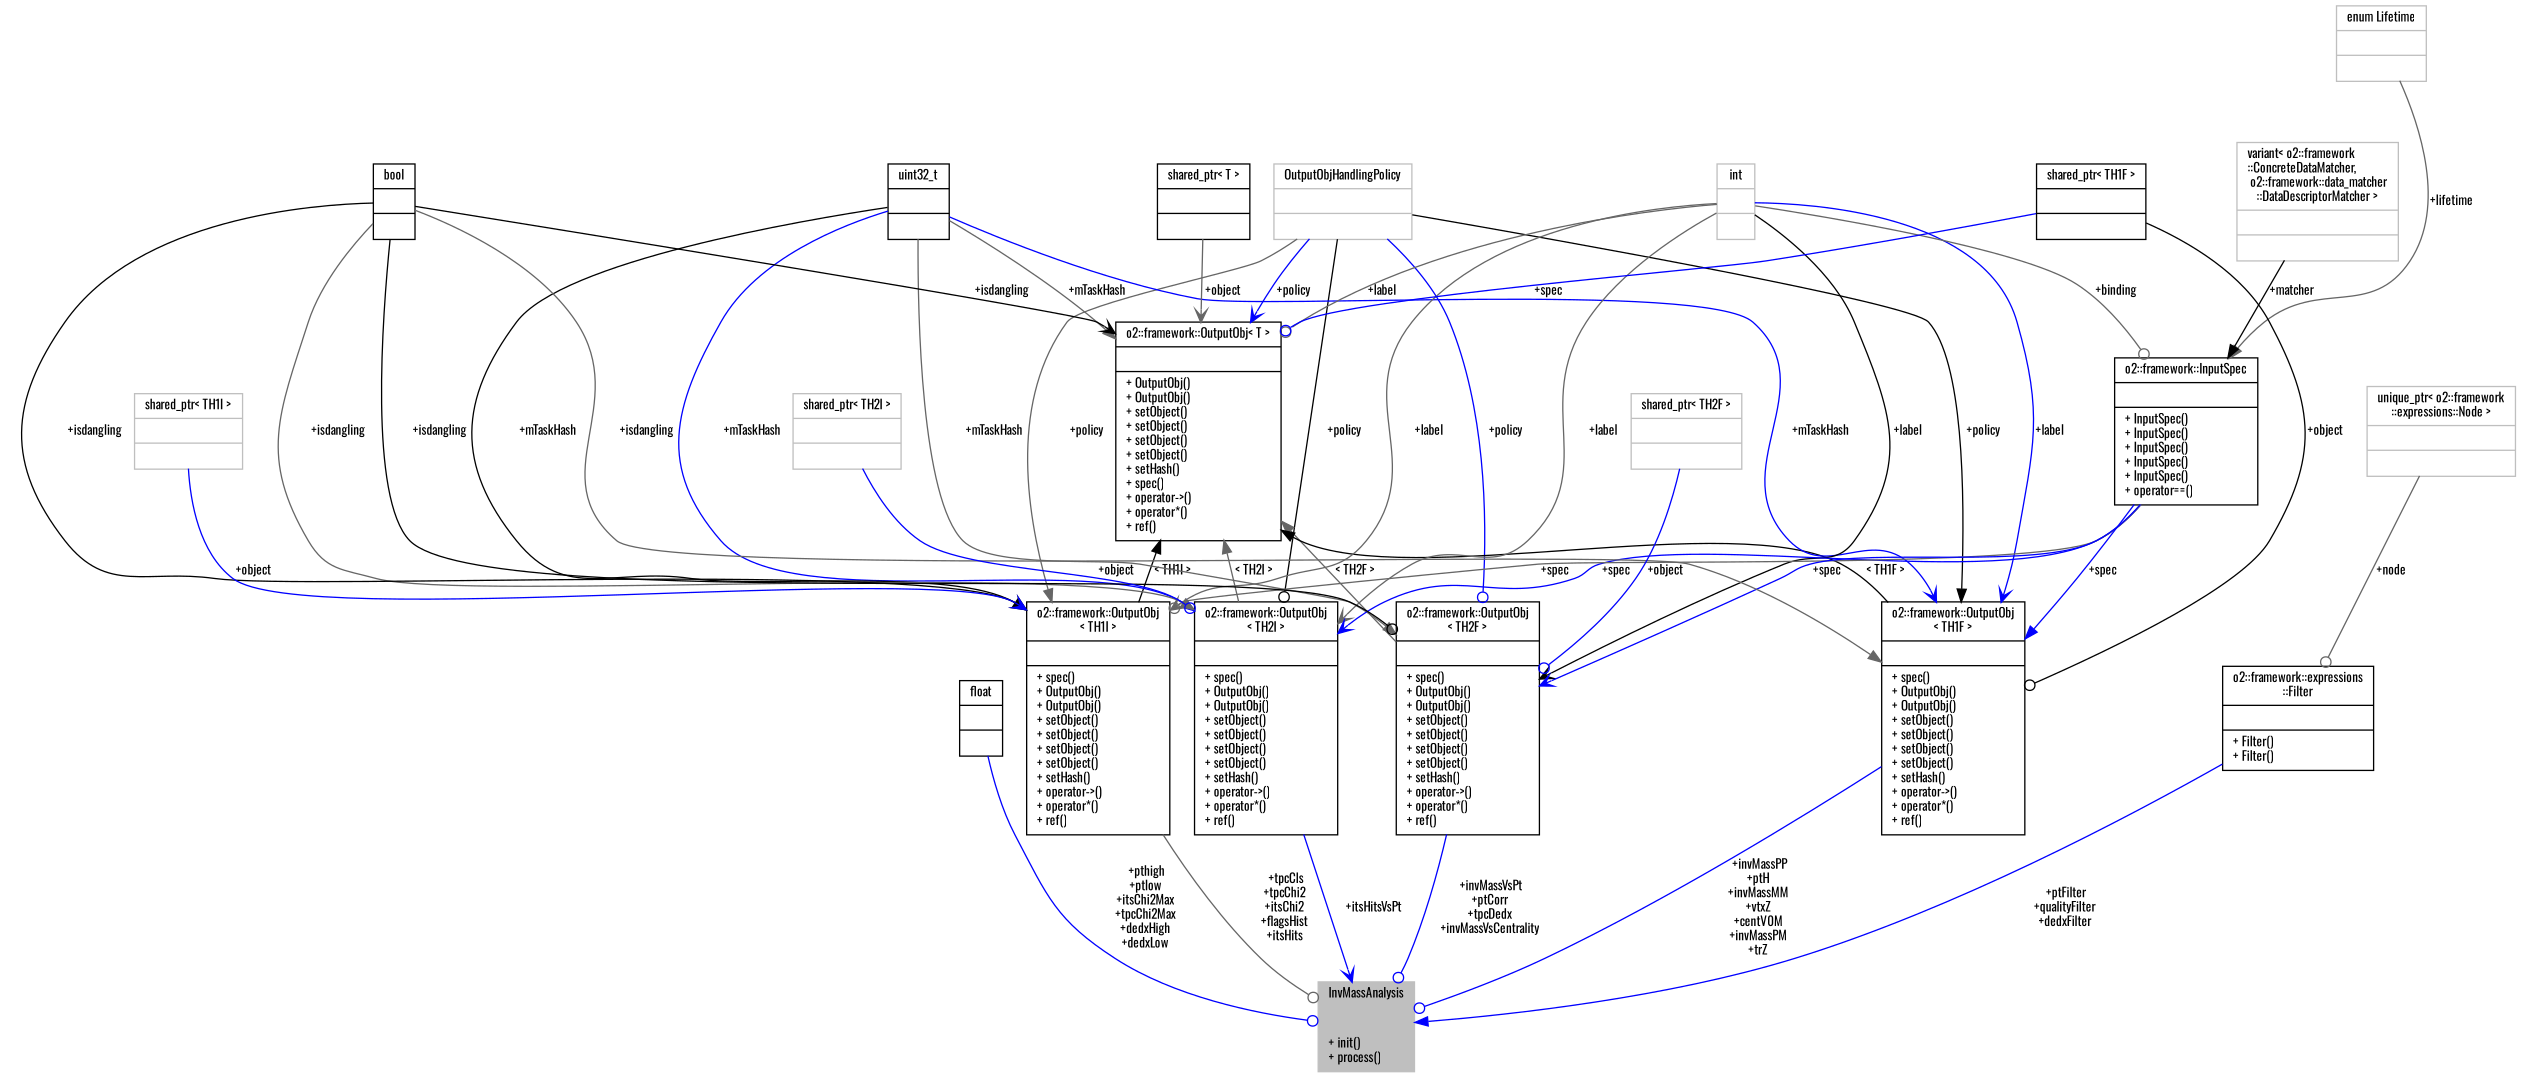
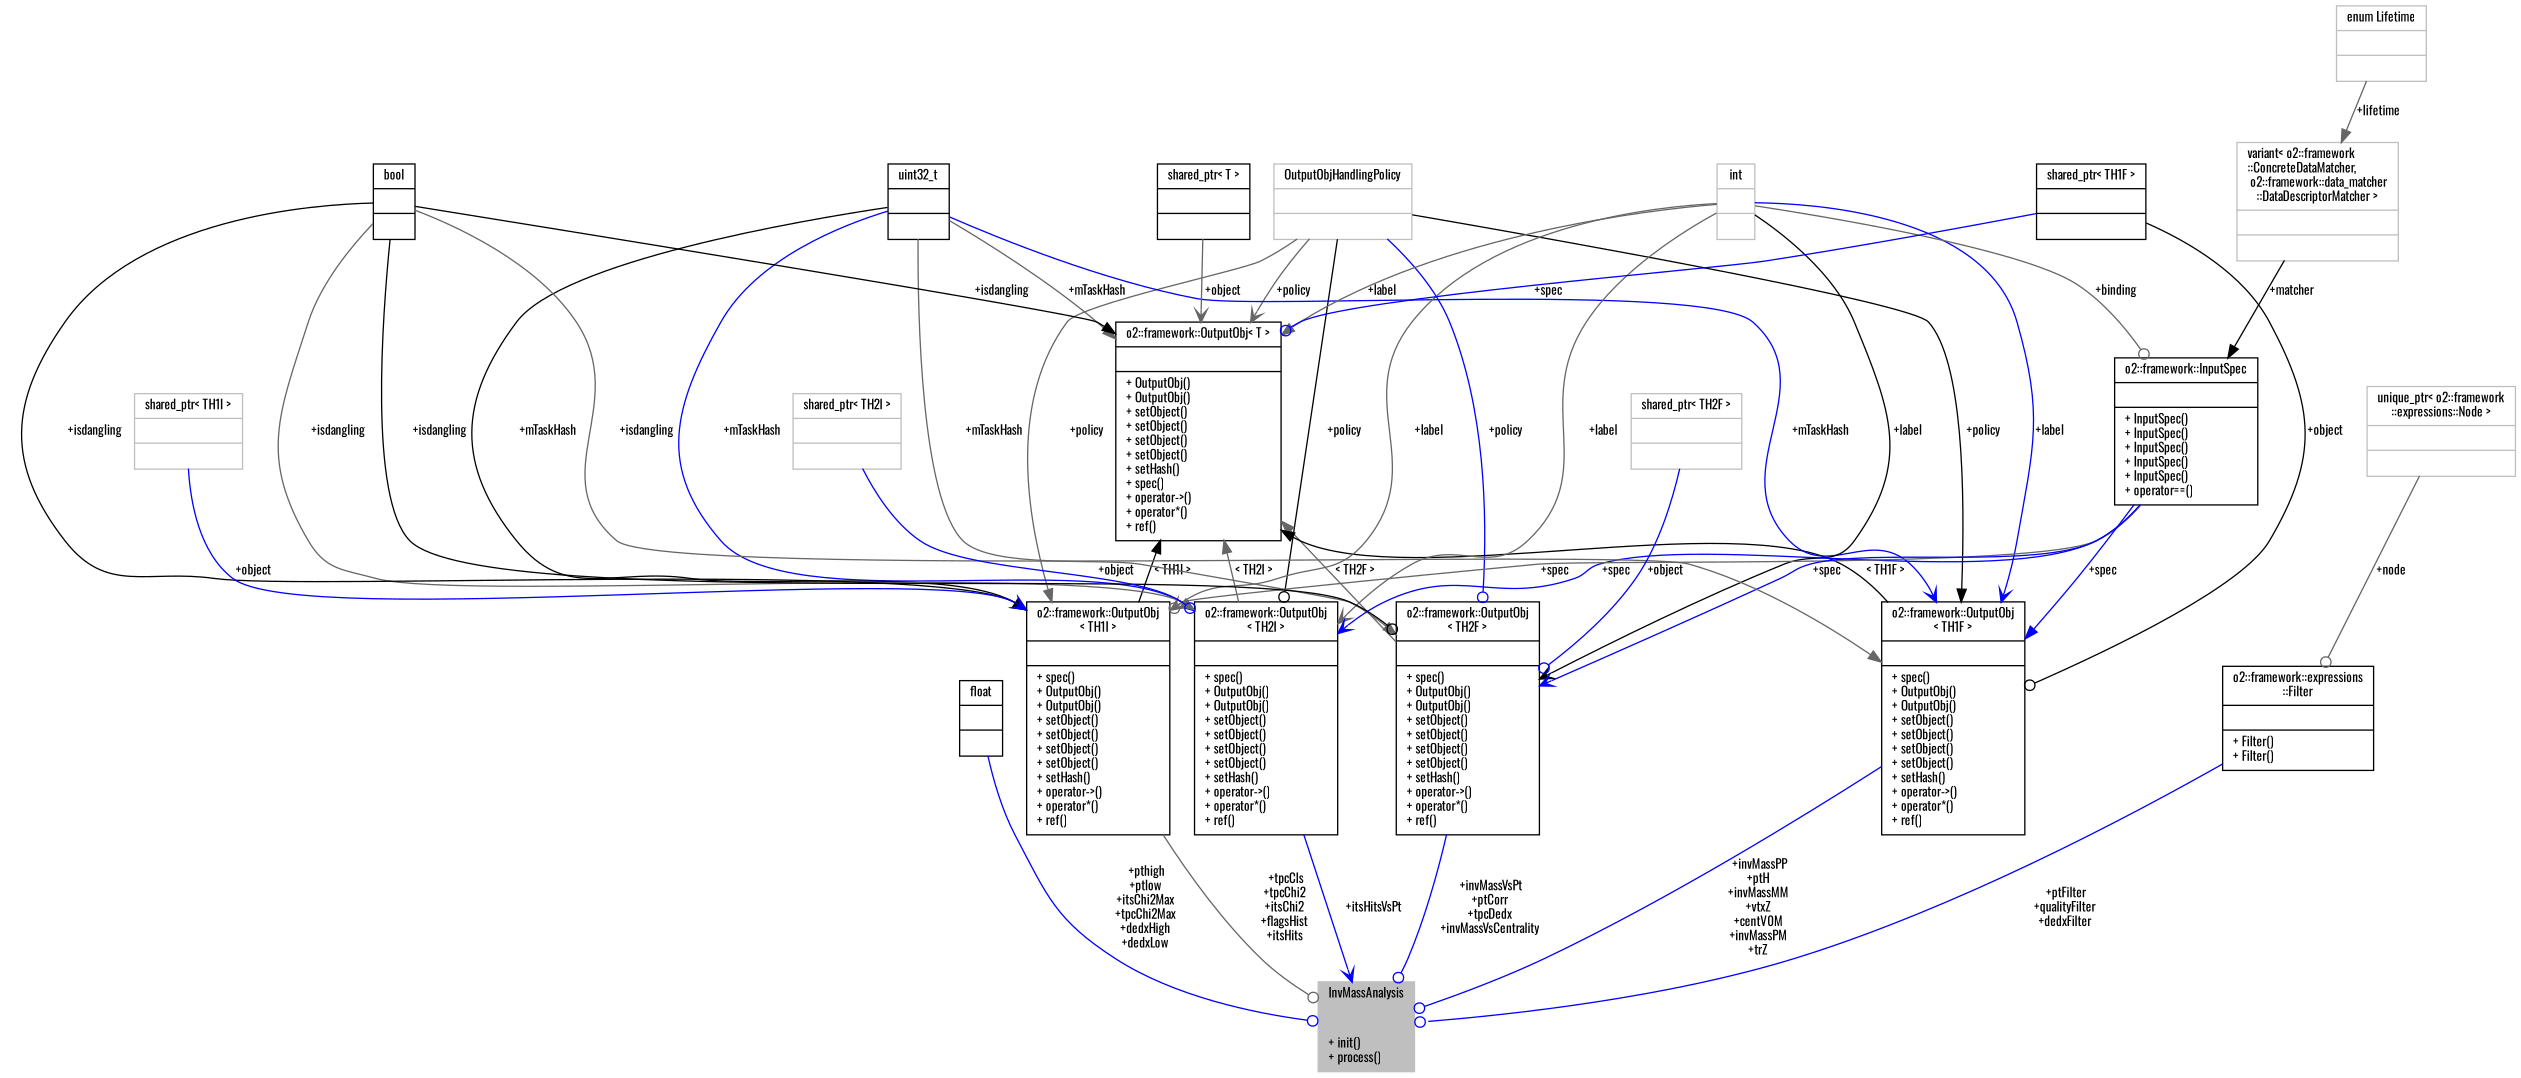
edge "int" -> "o2::framework::OutputObj< T >": arrowhead odot -> normal
edge "bool" -> "o2::framework::OutputObj< T >": arrowhead vee -> normal
edge "enum Lifetime" -> "o2::framework::InputSpec": now "enum Lifetime" -> "variant< o2::framework"
edge "OutputObjHandlingPolicy" -> "o2::framework::OutputObj< T >": color blue -> gray40
edge "o2::framework::expressions" -> "InvMassAnalysis": arrowhead normal -> odot
